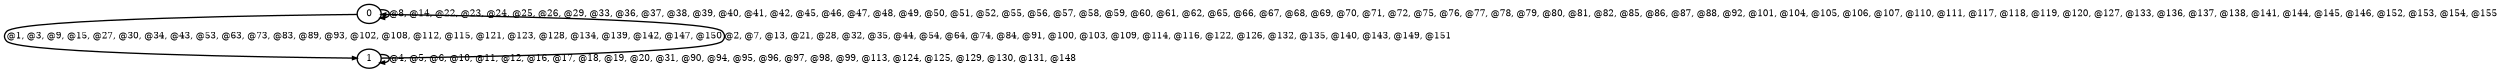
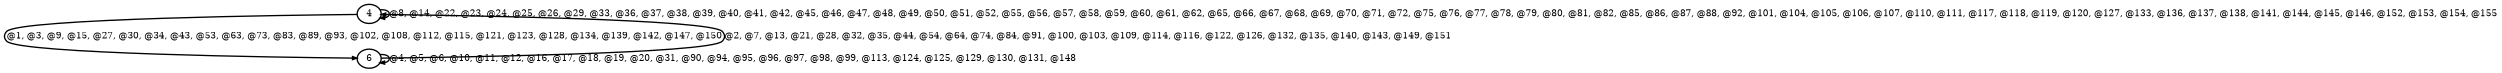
node "0": label "0" -> "4"
node "1": label "1" -> "6"
